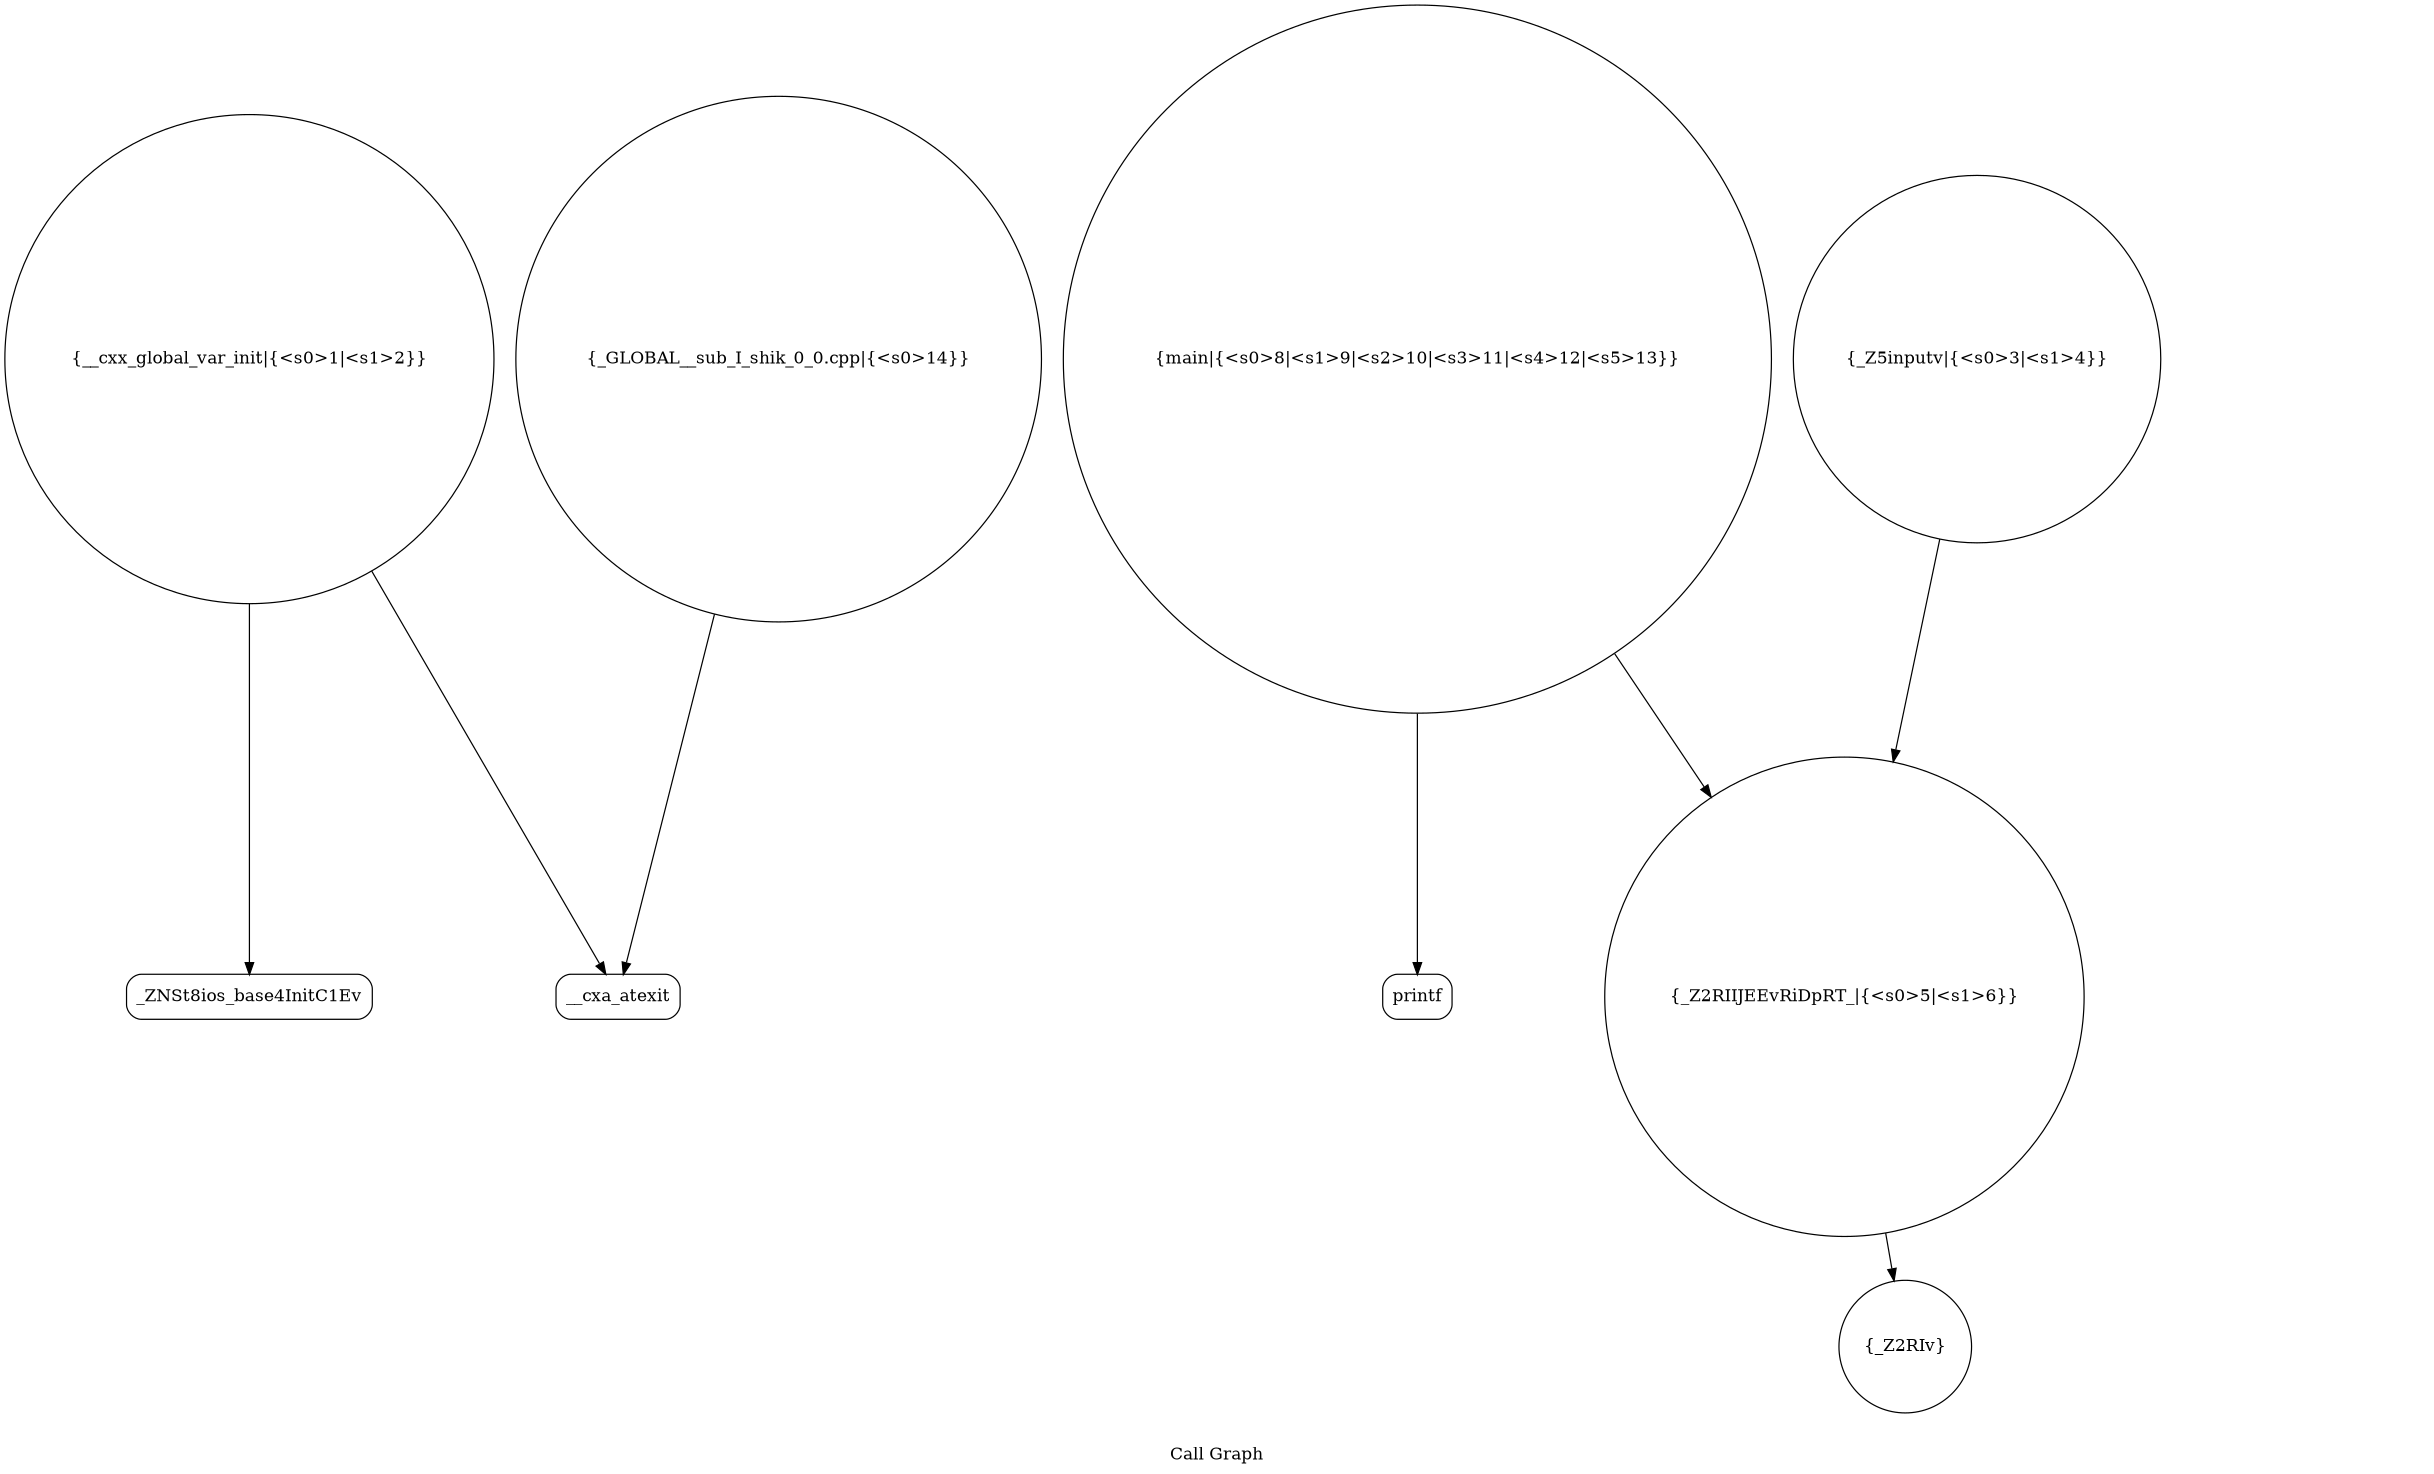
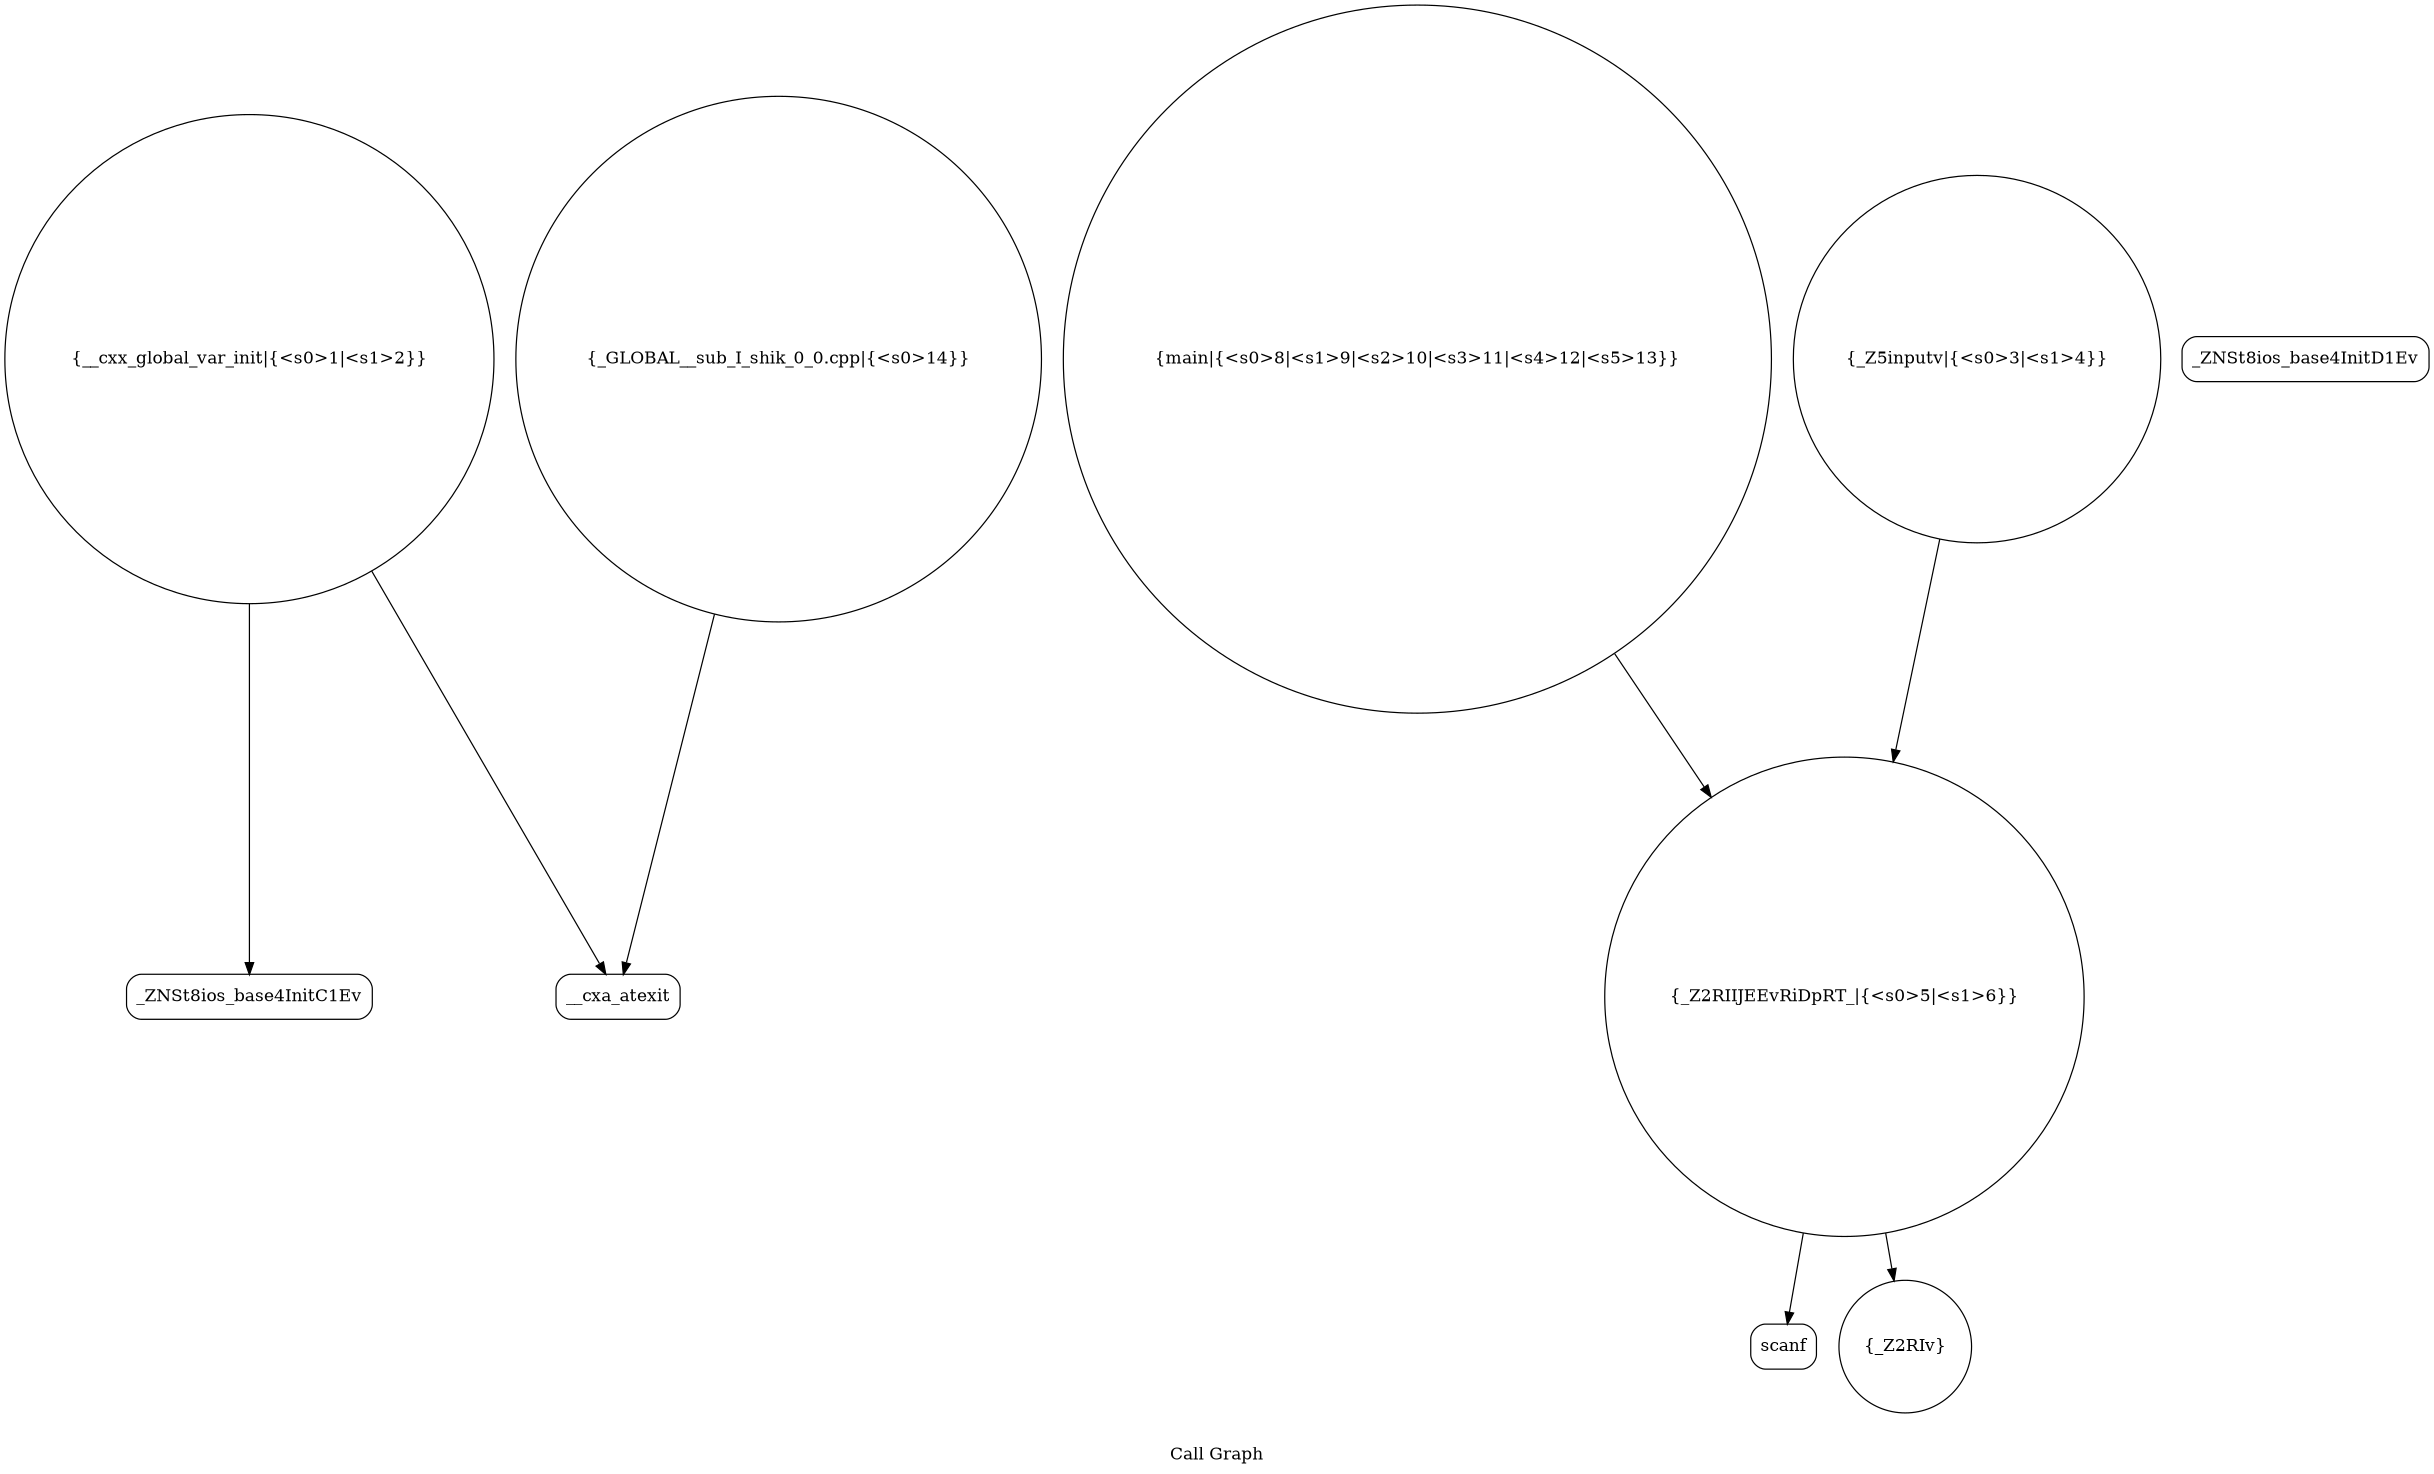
node "_ZNSt8ios_base4InitD1Ev": added
node "printf": removed
node "scanf": added
